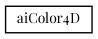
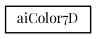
node "aiColor4D": label "aiColor4D" -> "aiColor7D"
